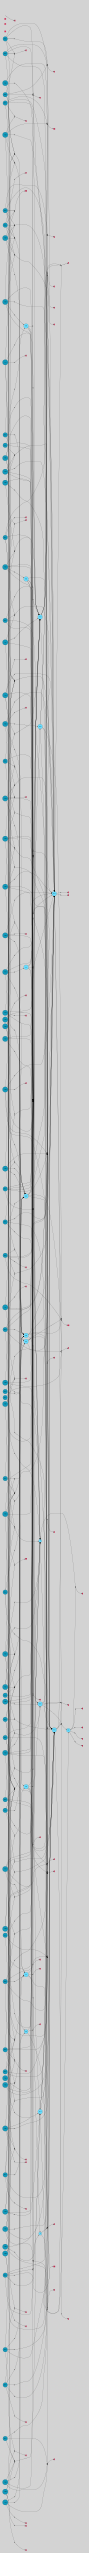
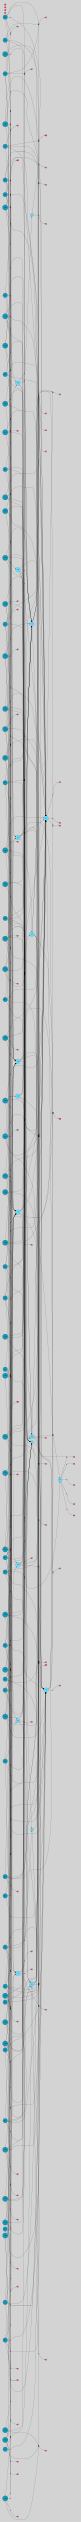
node "14": added
node "T7": added
